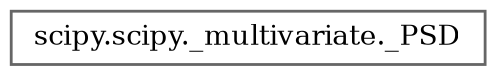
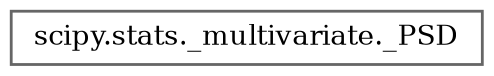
node "scipy.scipy._multivariate._PSD": label "scipy.scipy._multivariate._PSD" -> "scipy.stats._multivariate._PSD"
